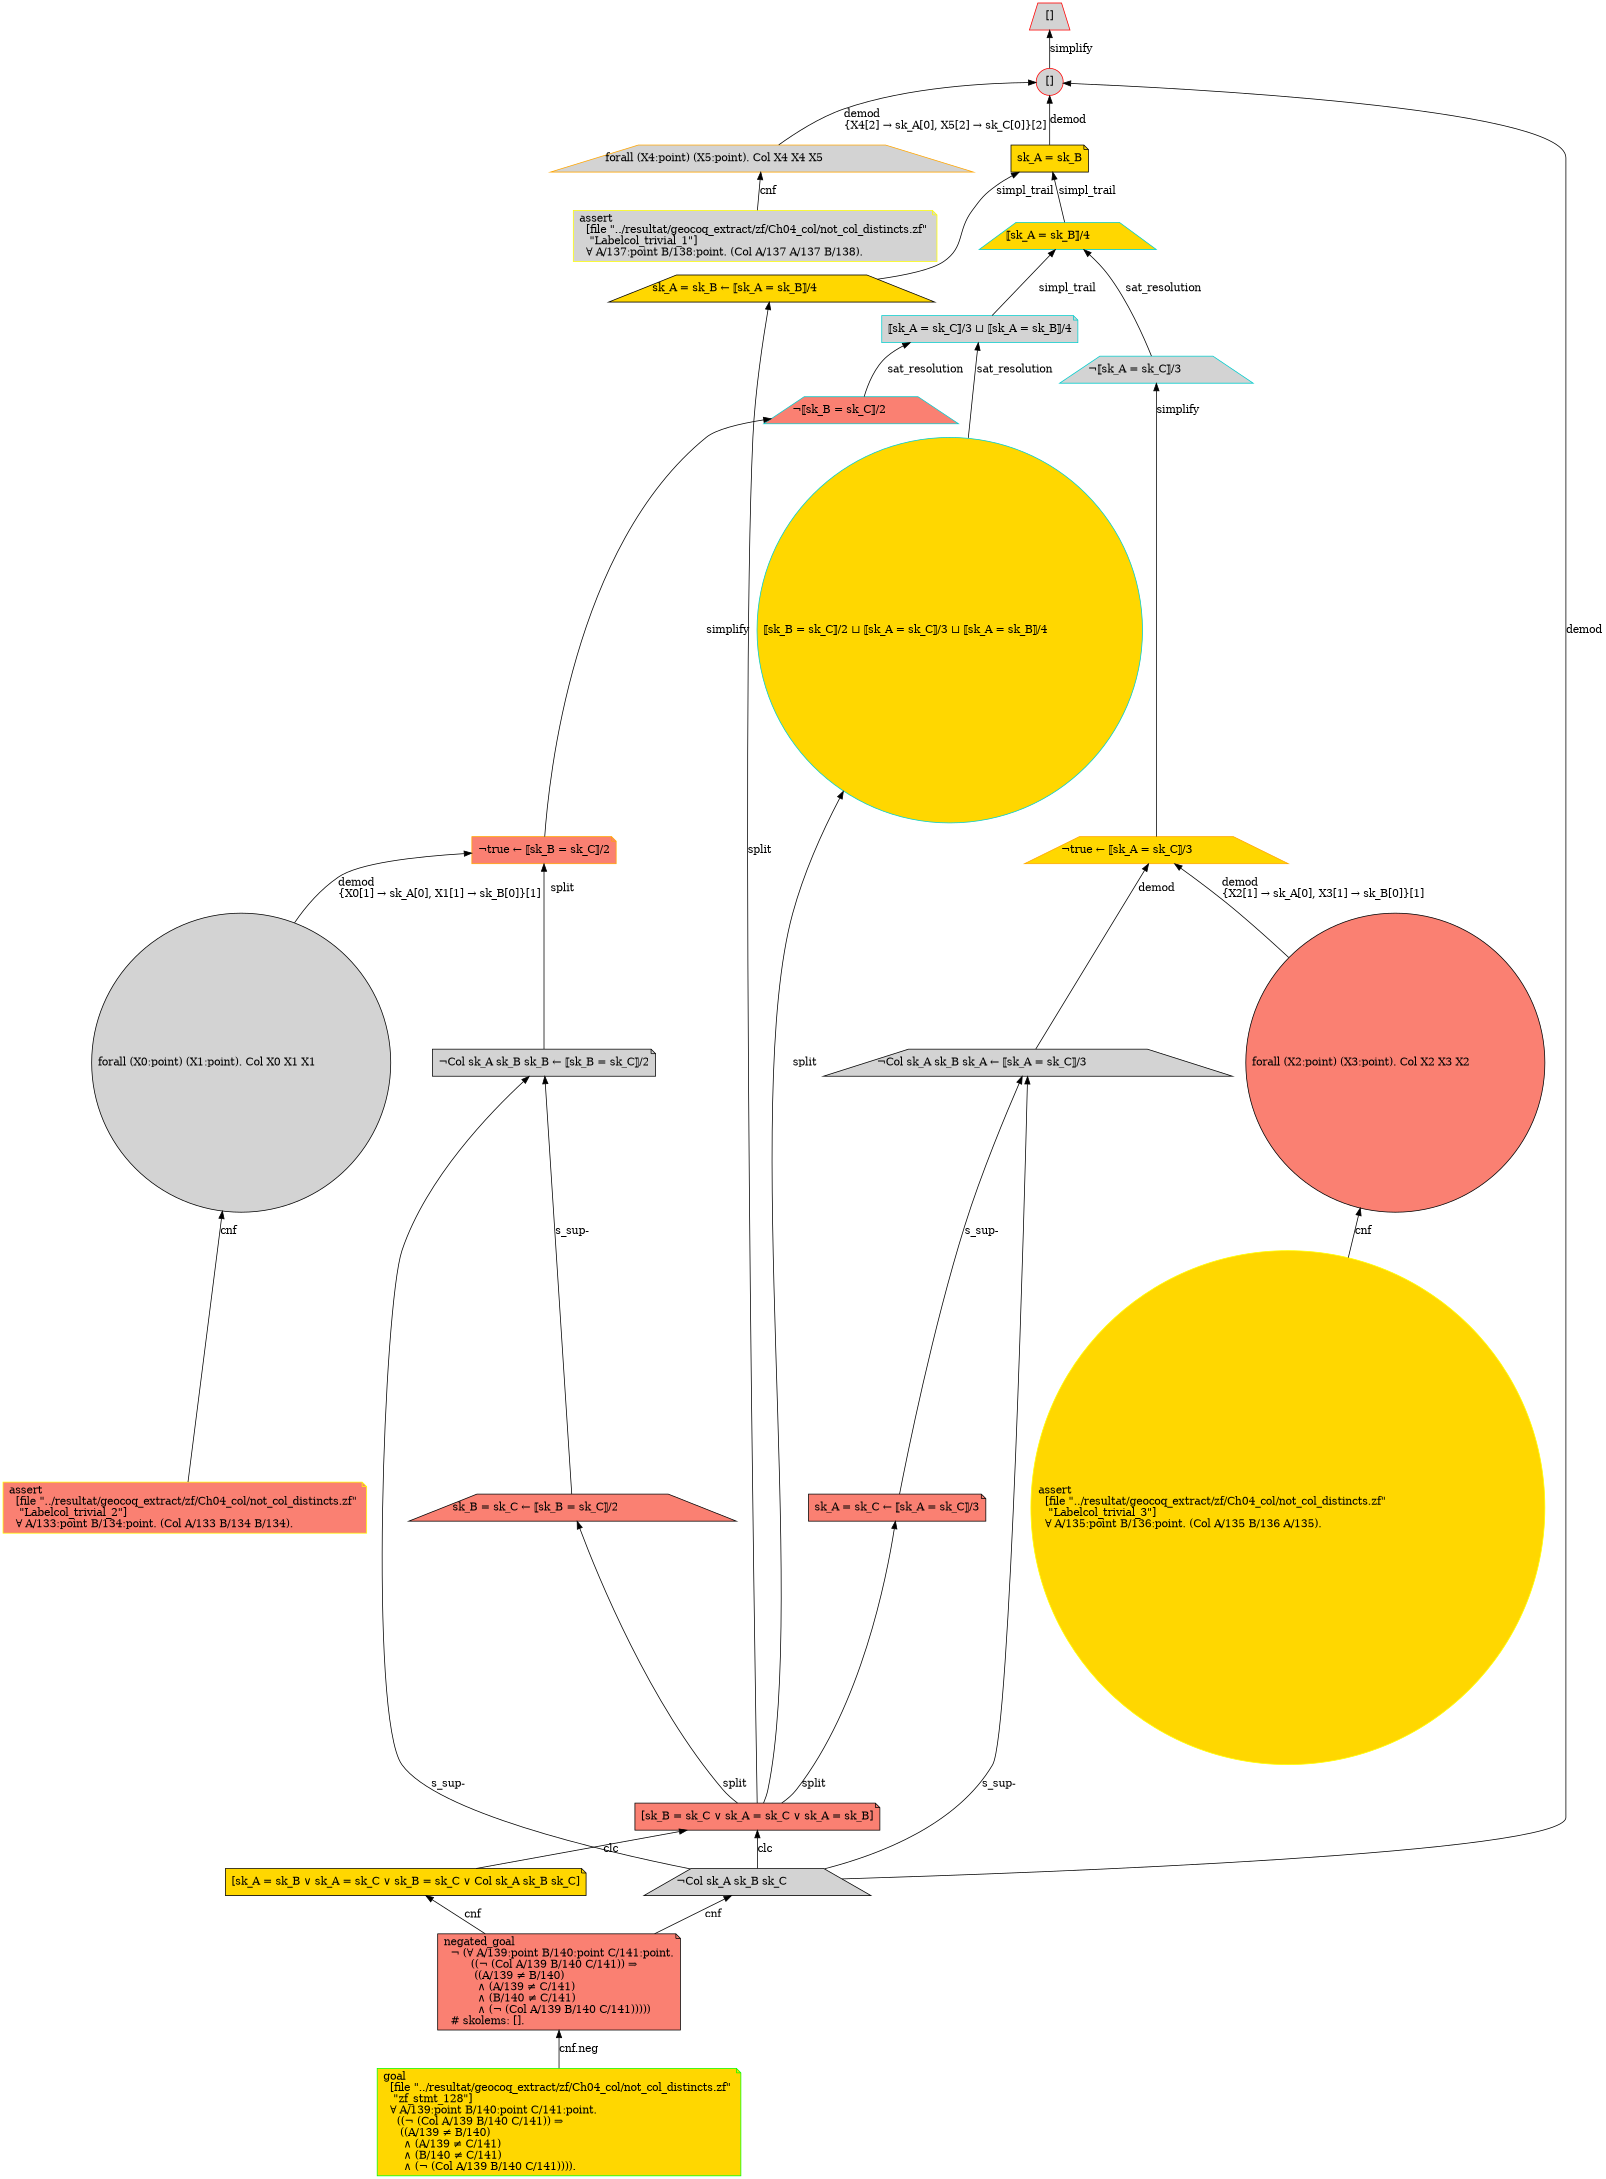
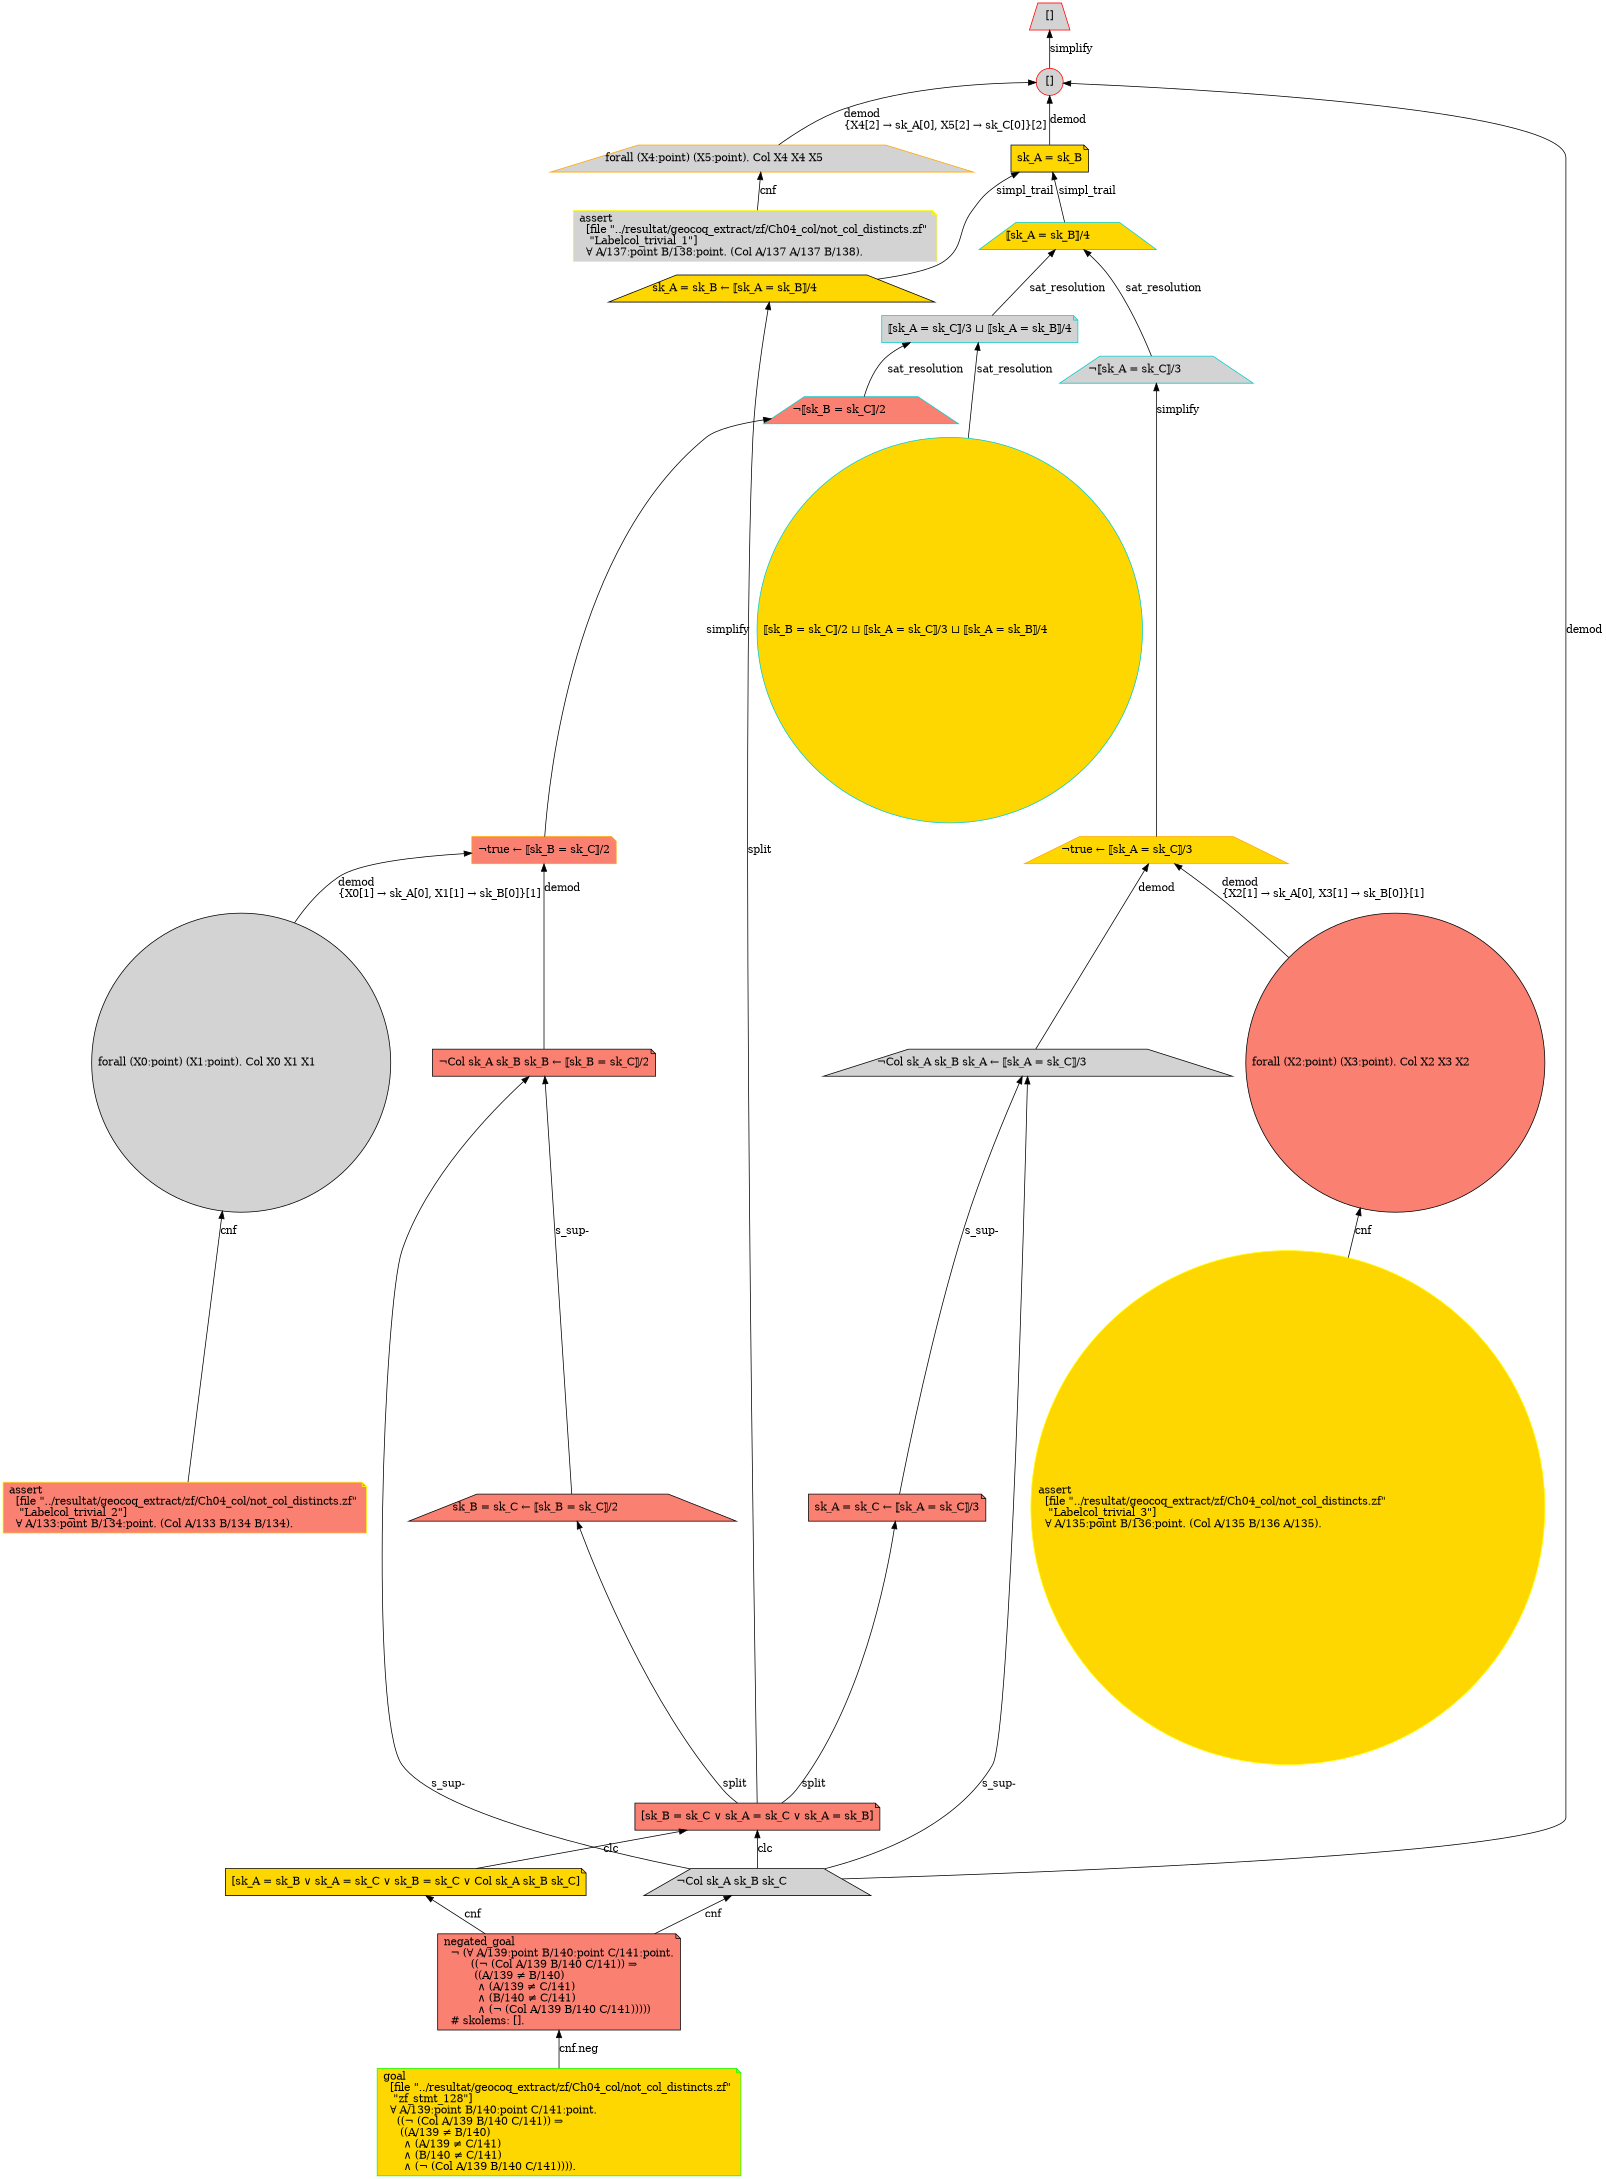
edge "⟦sk_A = sk_C⟧/3 ⊔ ⟦sk_A = sk_B⟧/4" -> "⟦sk_A = sk_B⟧/4": label "simpl_trail" -> "sat_resolution"
edge "¬Col sk_A sk_B sk_B ← ⟦sk_B = sk_C⟧/2" -> "¬true ← ⟦sk_B = sk_C⟧/2": label "split" -> "demod"
node "¬Col sk_A sk_B sk_B ← ⟦sk_B = sk_C⟧/2": fillcolor lightgrey -> salmon
edge "[sk_B = sk_C ∨ sk_A = sk_C ∨ sk_A = sk_B]" -> "⟦sk_B = sk_C⟧/2 ⊔ ⟦sk_A = sk_C⟧/3 ⊔ ⟦sk_A = sk_B⟧/4": removed, label "split"
